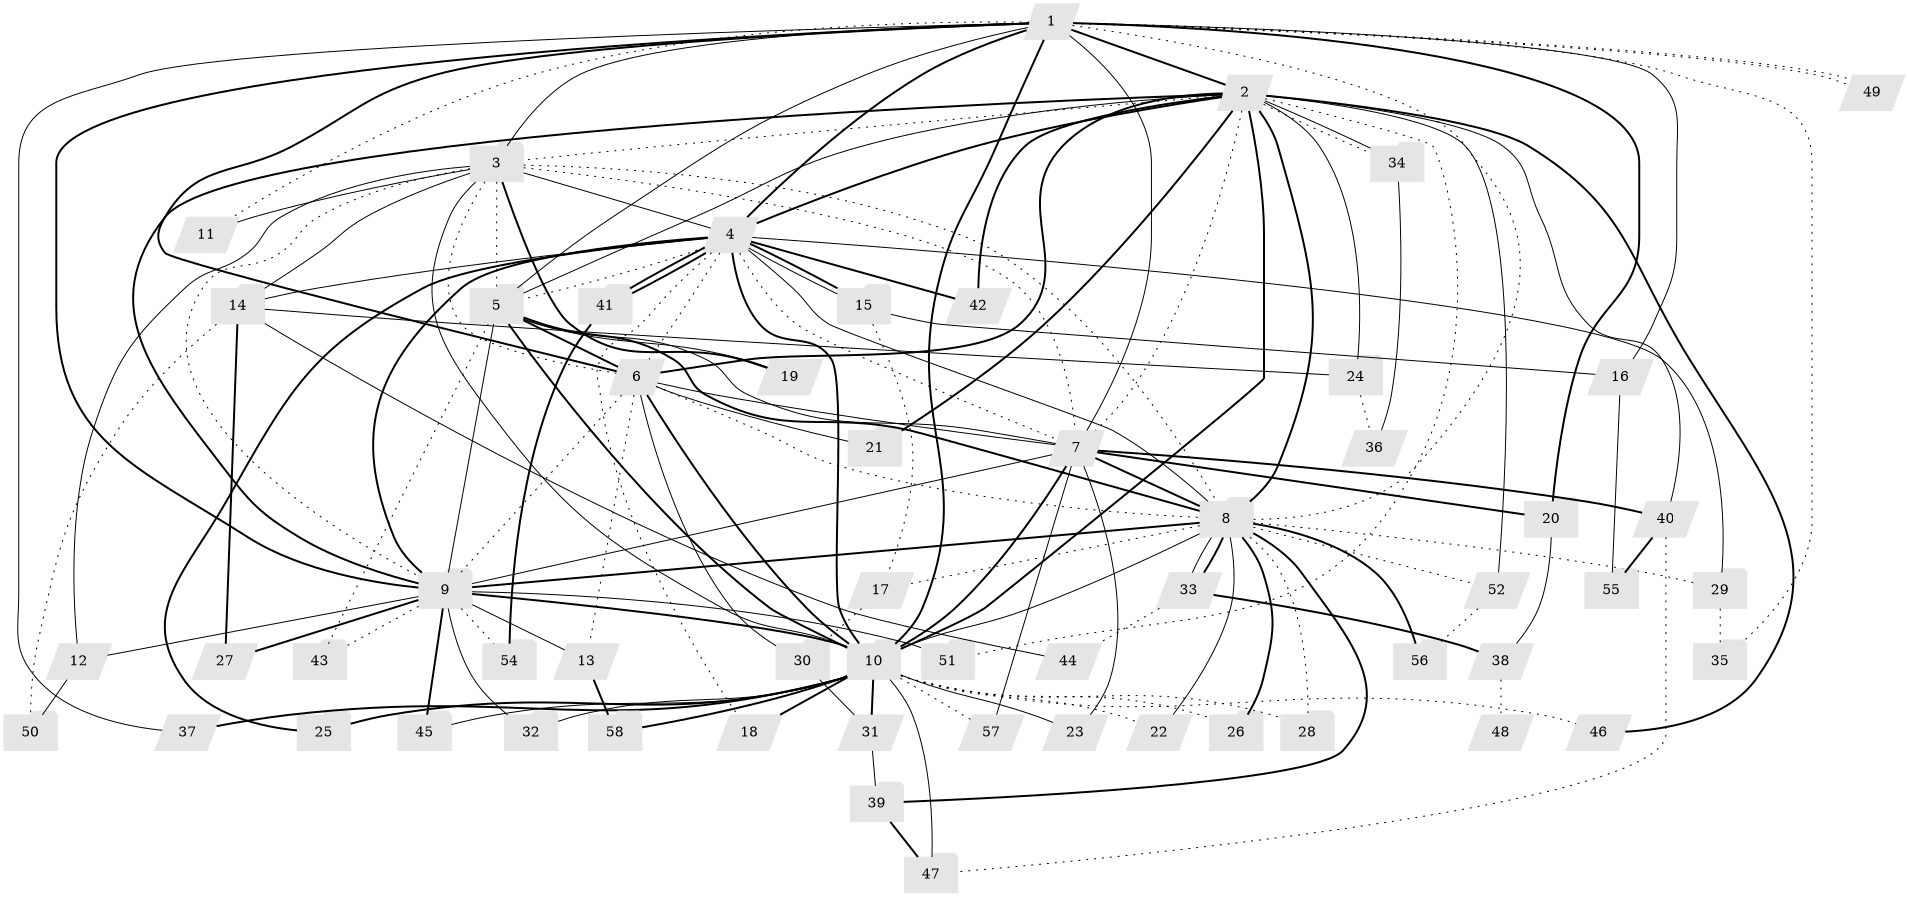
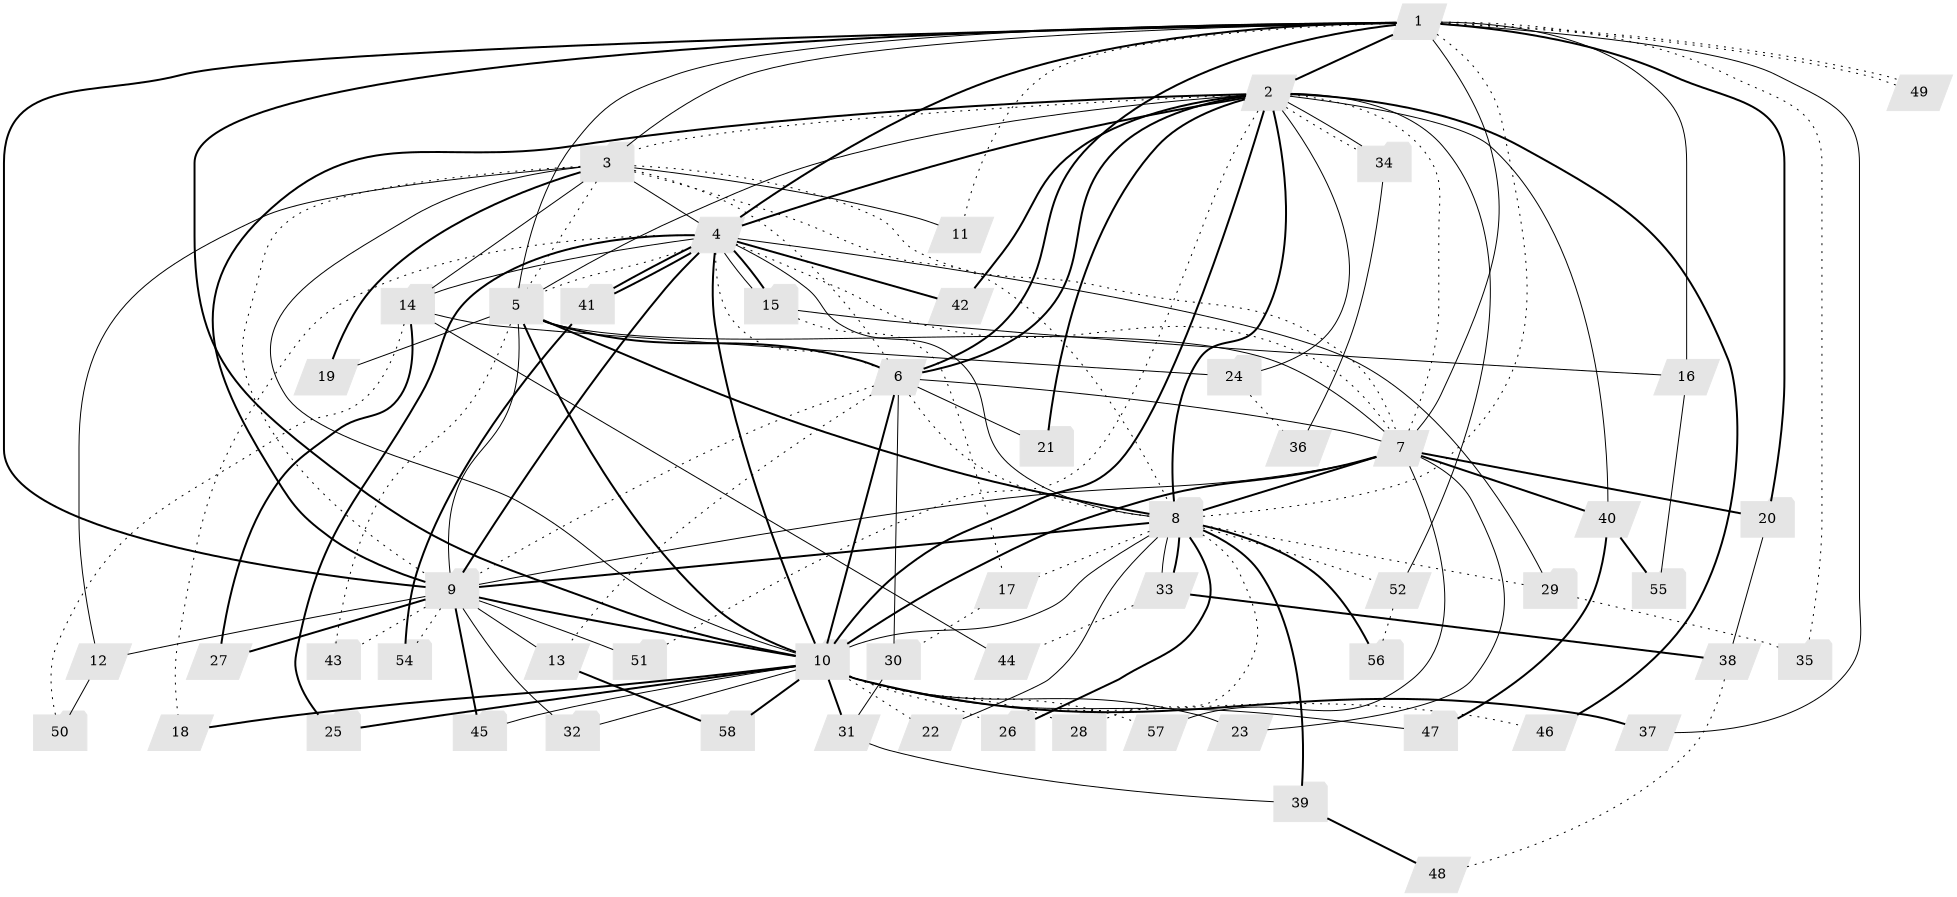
edge "40" -- "47": style dotted -> bold
edge "39" -- "47": now "39" -- "48"
